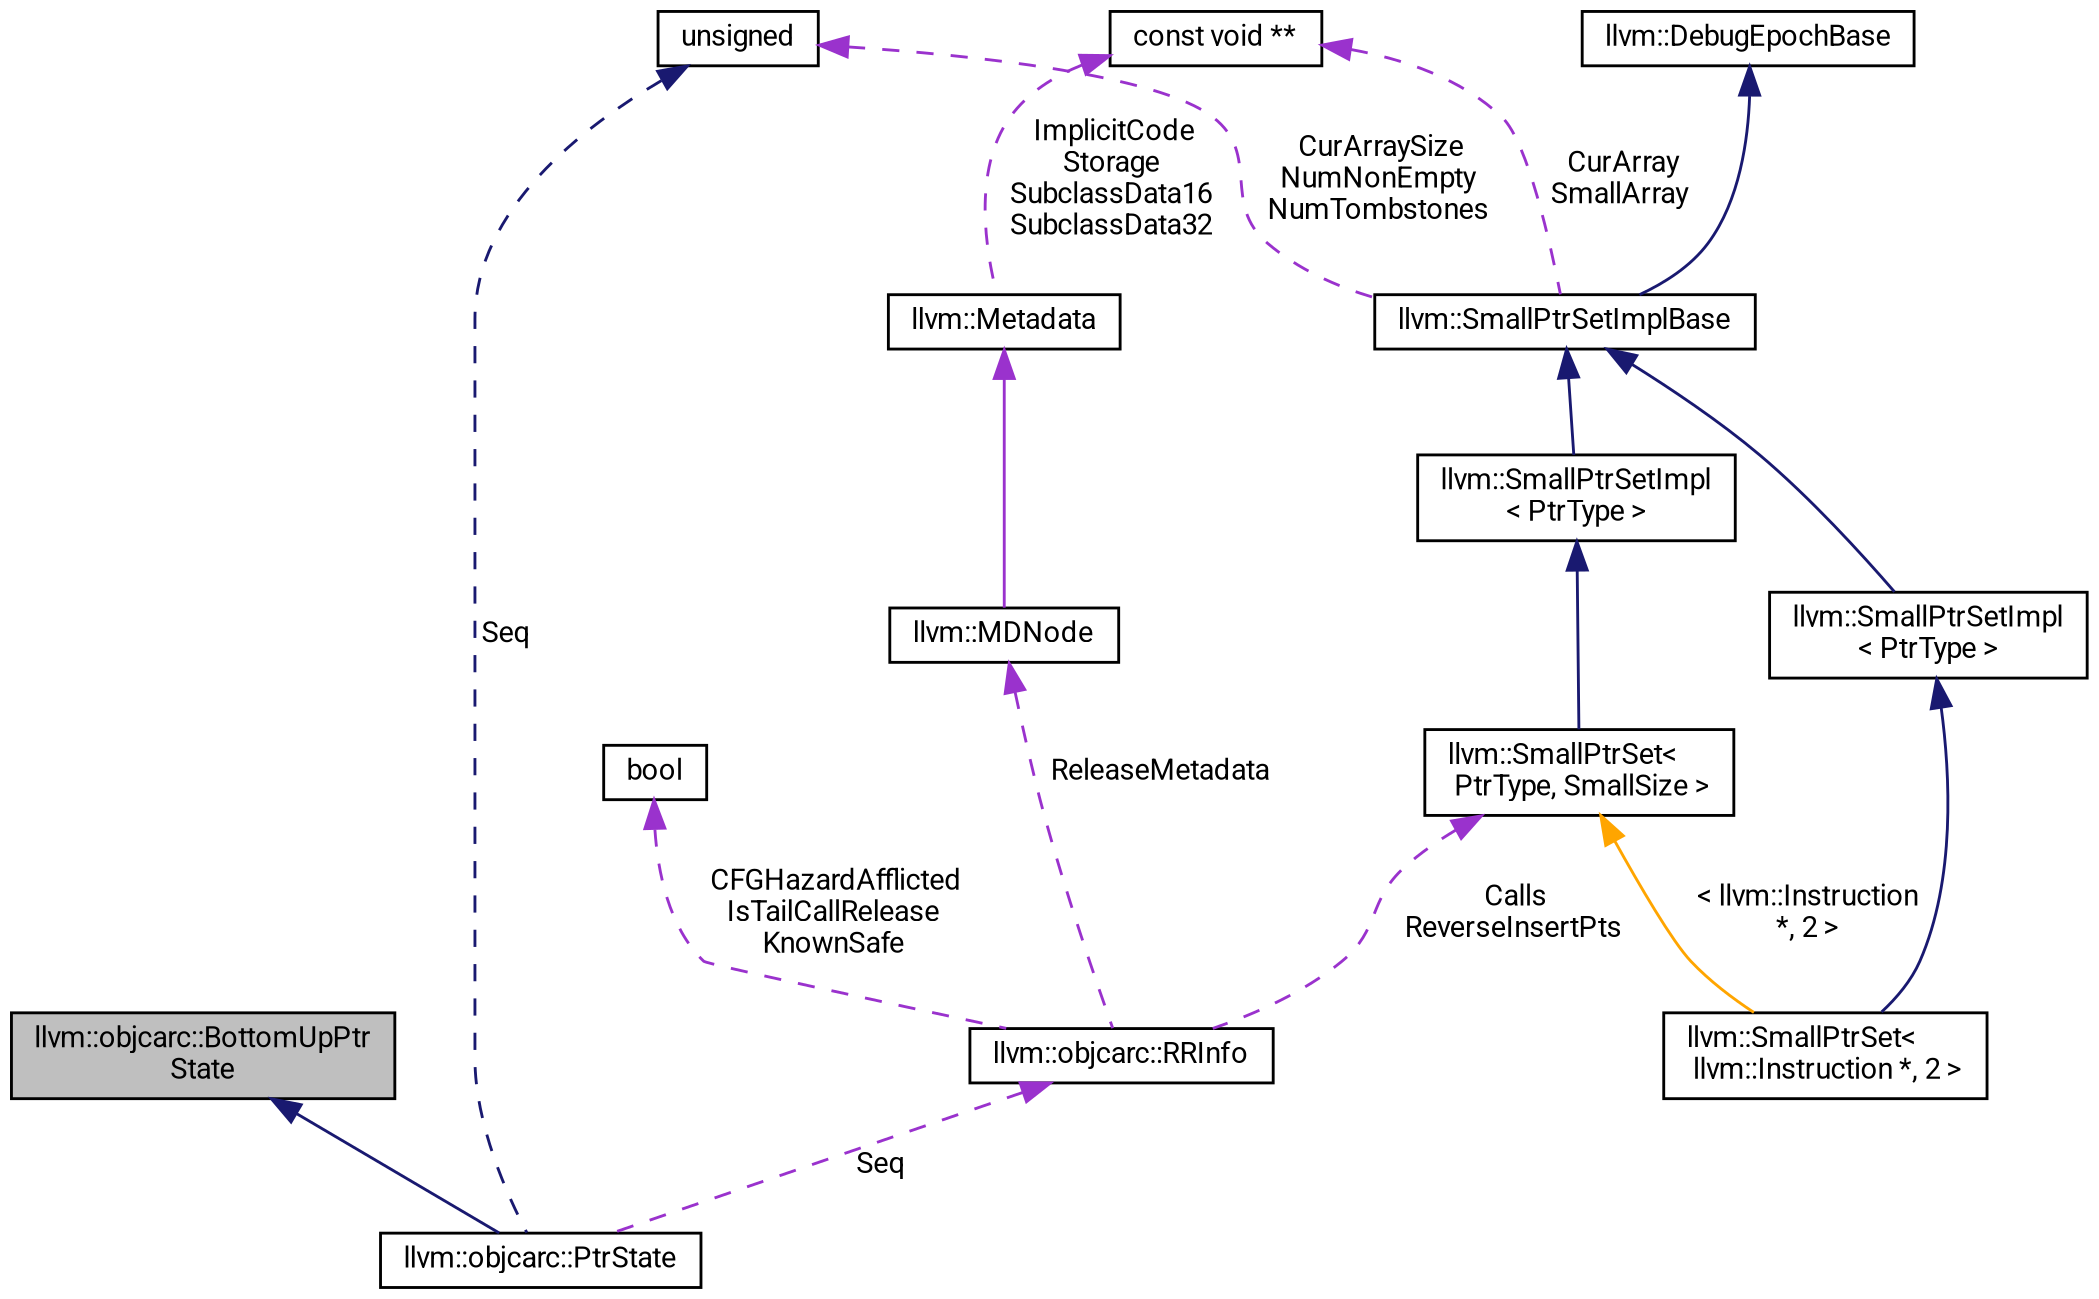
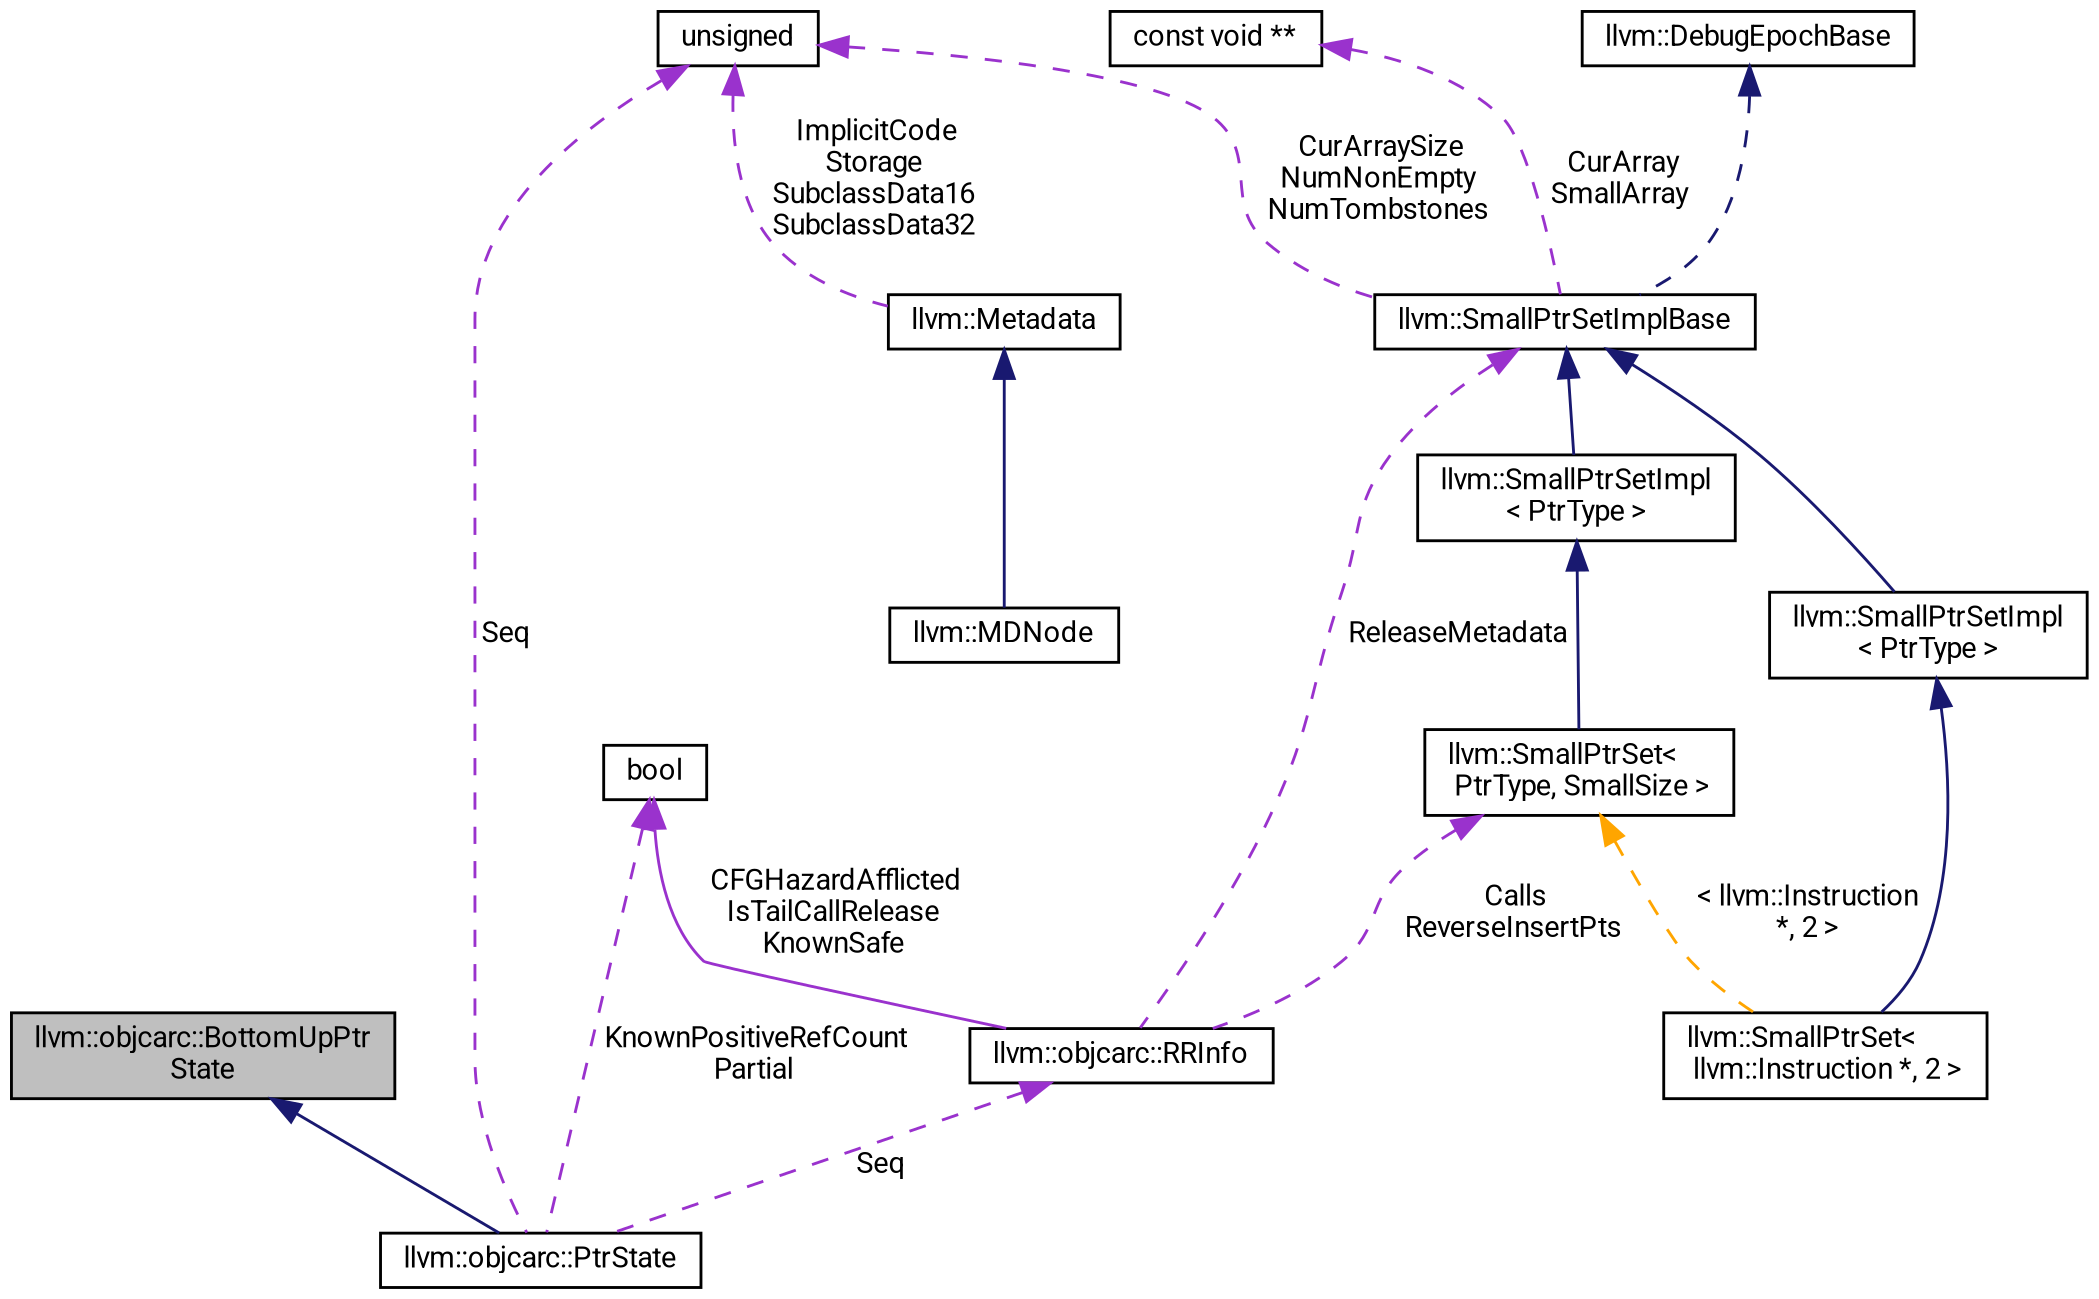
edge "llvm::Metadata" -> "const void **": now "llvm::Metadata" -> "unsigned"
edge "llvm::SmallPtrSetImplBase" -> "llvm::DebugEpochBase": style solid -> dashed
edge "llvm::MDNode" -> "llvm::Metadata": color darkorchid3 -> midnightblue
edge "llvm::objcarc::PtrState" -> "unsigned": color midnightblue -> darkorchid3
edge "llvm::objcarc::RRInfo" -> "llvm::MDNode": now "llvm::objcarc::RRInfo" -> "llvm::SmallPtrSetImplBase"
edge "llvm::SmallPtrSet< llvm::Instruction *, 2 >" -> "llvm::SmallPtrSet< PtrType, SmallSize >": style solid -> dashed
edge "llvm::objcarc::RRInfo" -> "bool": style dashed -> solid
edge "llvm::objcarc::PtrState" -> "bool": added, label "KnownPositiveRefCount Partial"
